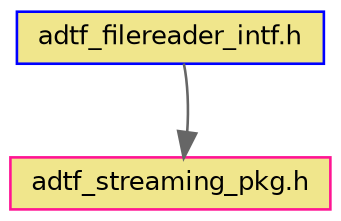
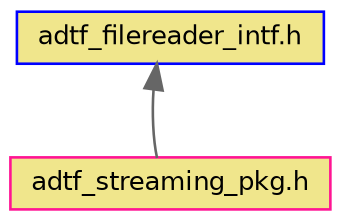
edge "adtf_filereader_intf.h" -> "adtf_streaming_pkg.h": reversed
